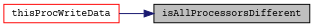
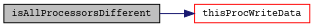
edge "thisProcWriteData" -> "isAllProcessorsDifferent": reversed
